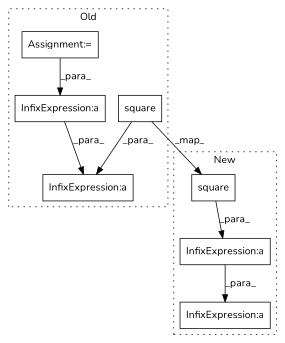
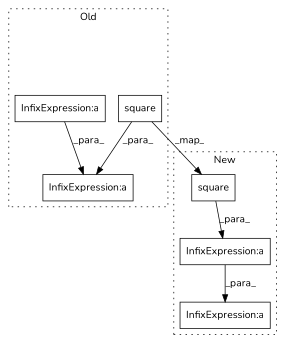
node "Assignment:=": removed
